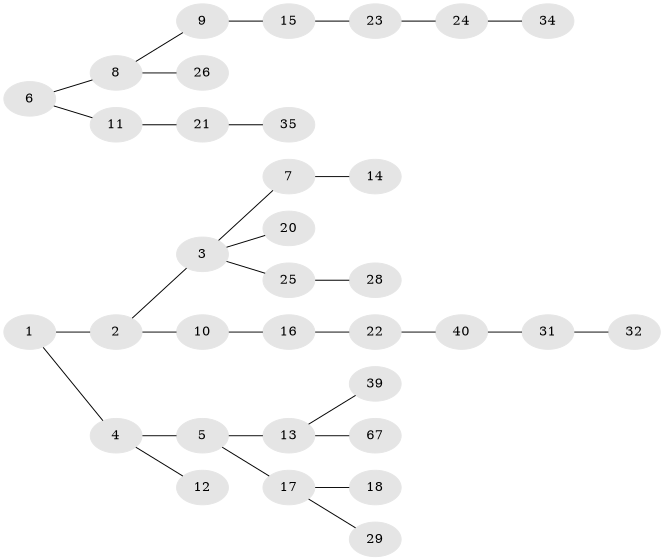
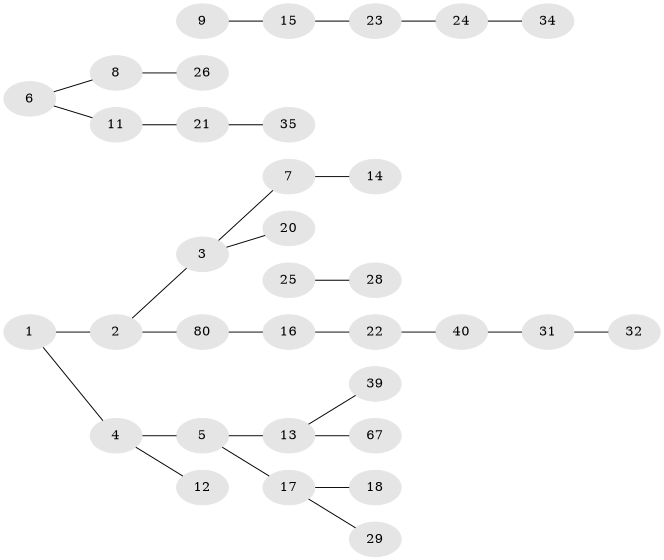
edge "9" -- "8": removed
edge "3" -- "25": removed
node "10": label "10" -> "80"
